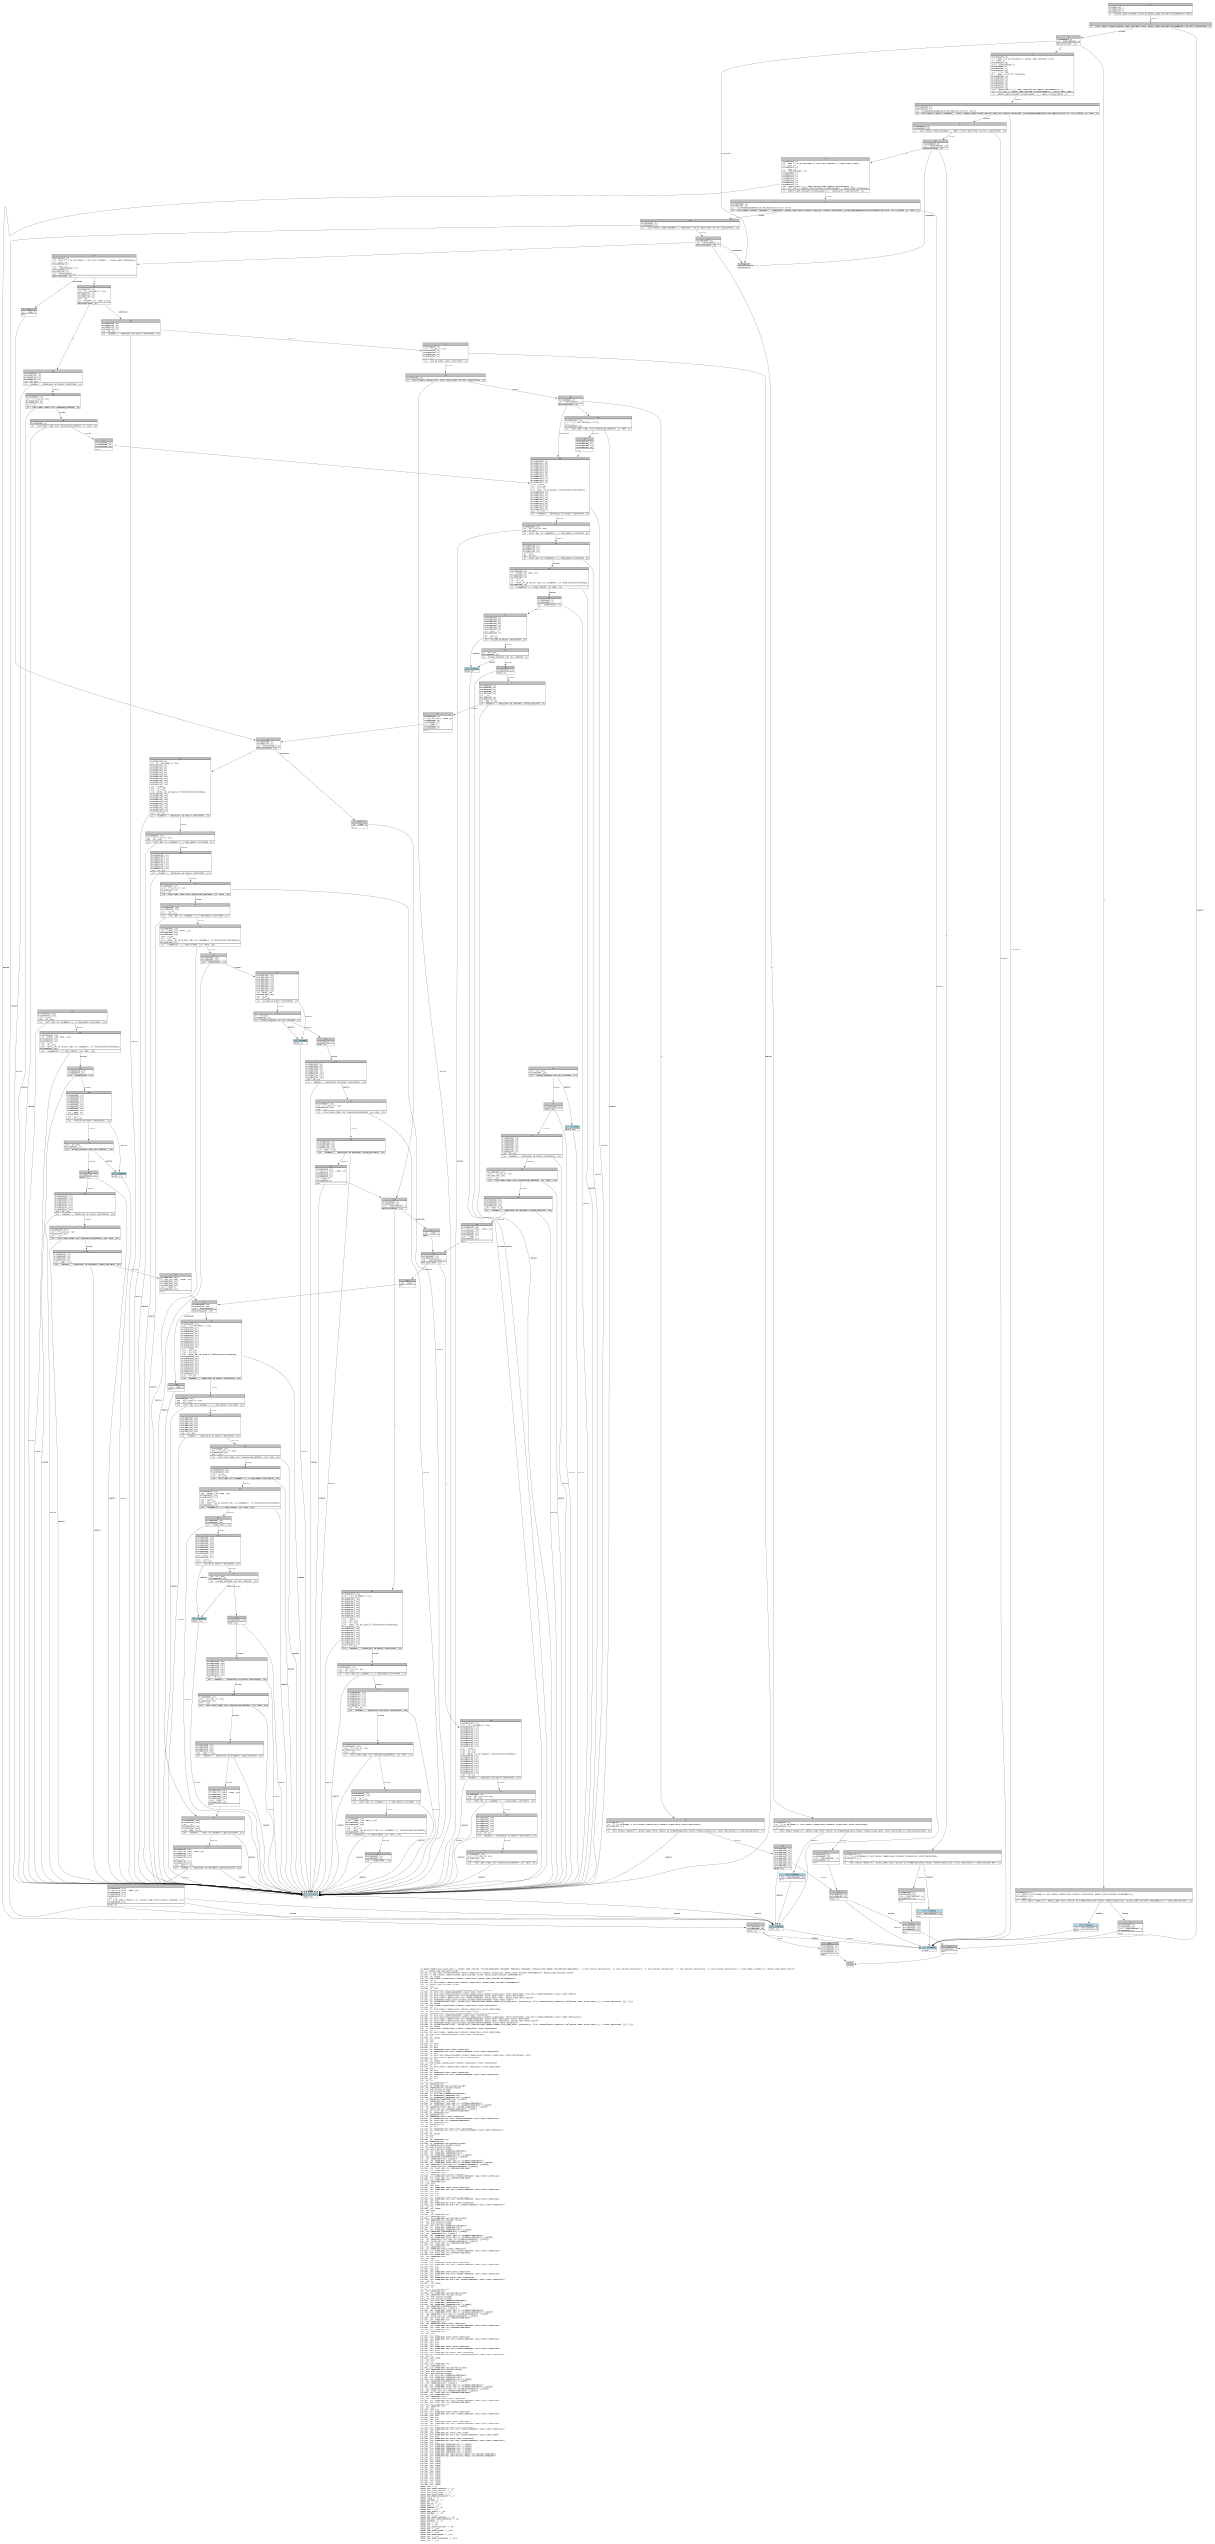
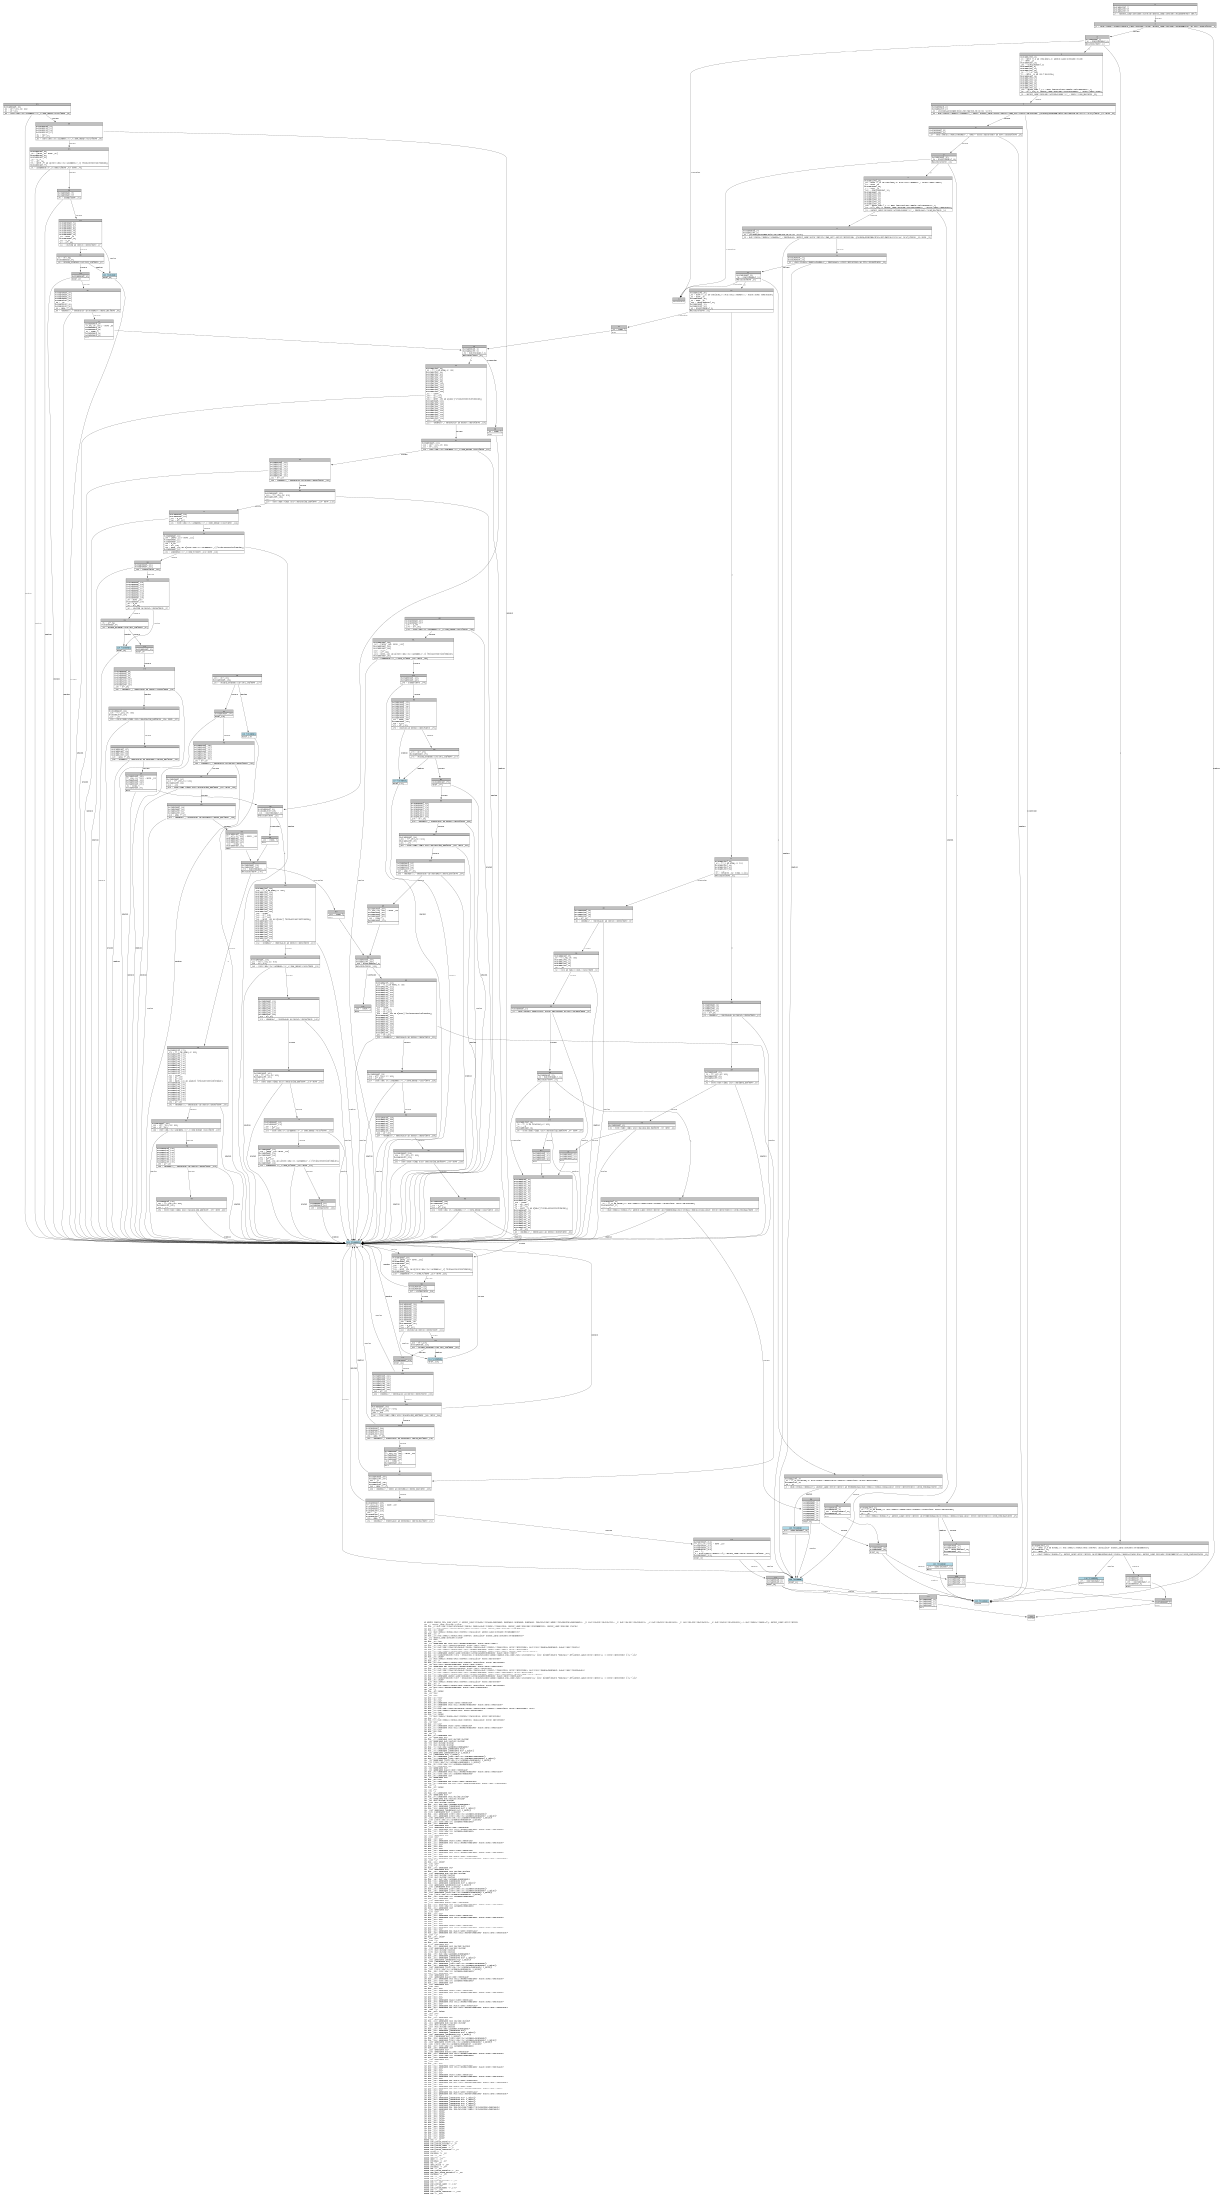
edge "32" -> "33": removed, label "return"
edge "106" -> "107": now "92" -> "107"
edge "97" -> "121 (cleanup)": reversed
edge "102" -> "121 (cleanup)": label "return" -> "unwind"
edge "62" -> "121 (cleanup)": label "return" -> "unwind"
